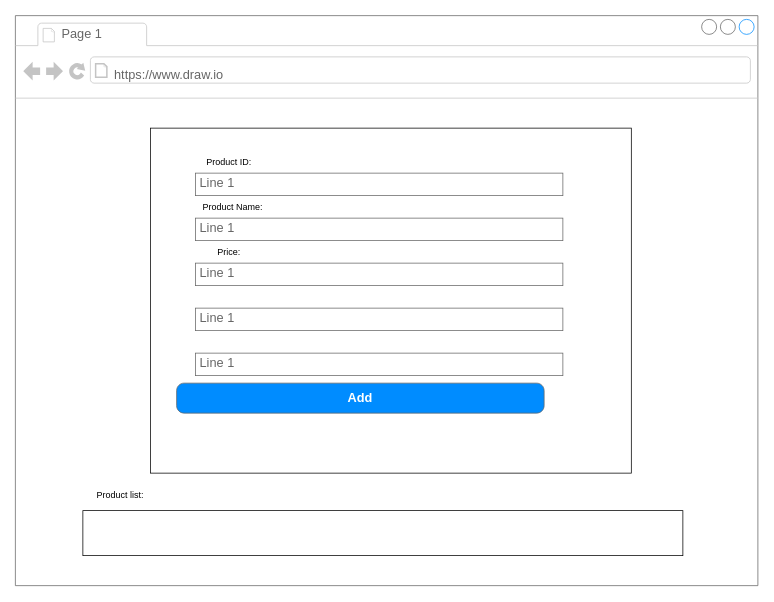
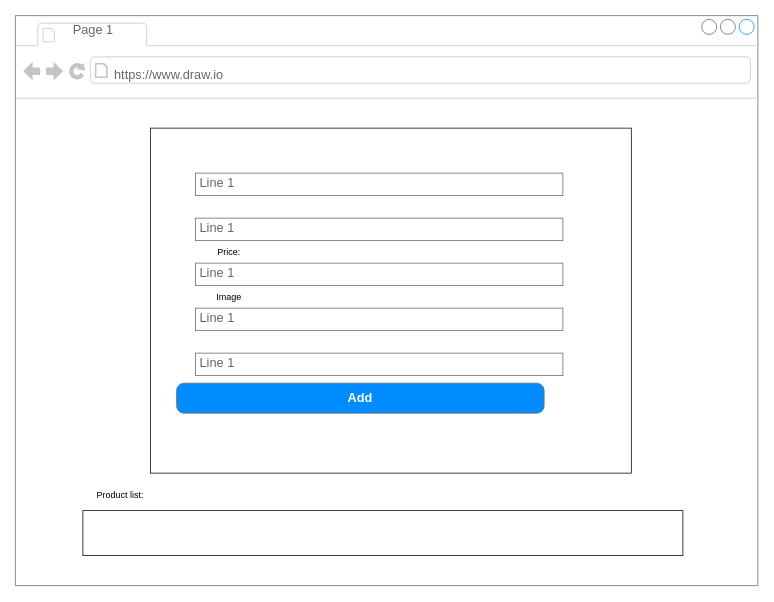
node "Page 1": moved (102, 34) -> (113, 30)
node "Product ID:": removed
node "Product Name:": removed
node "Image": added
